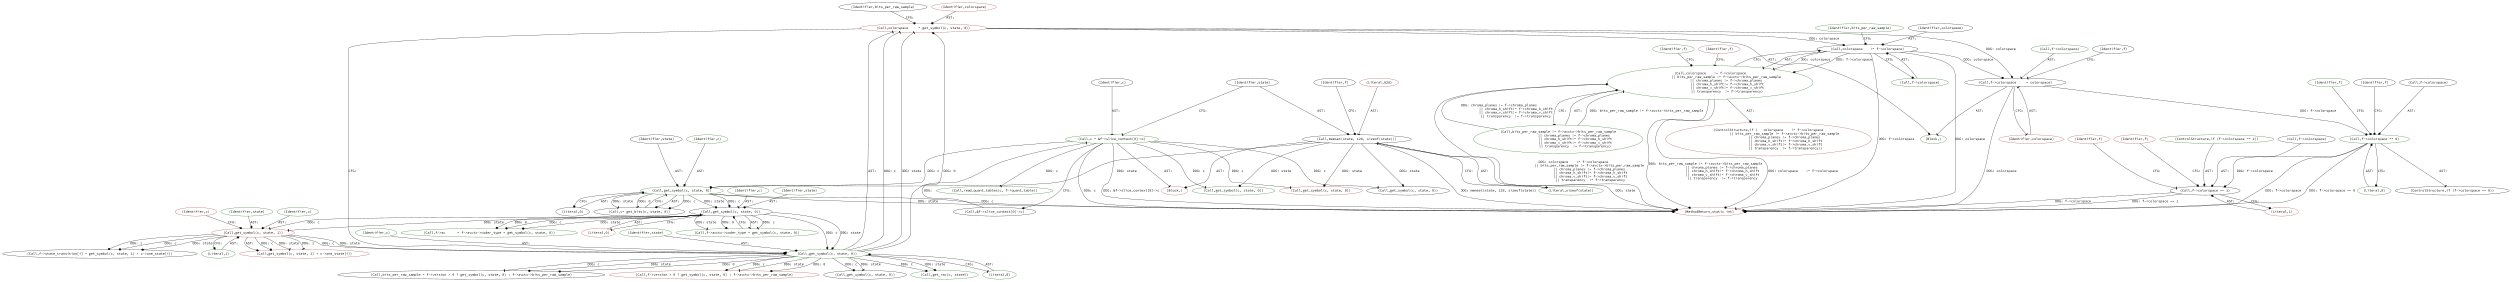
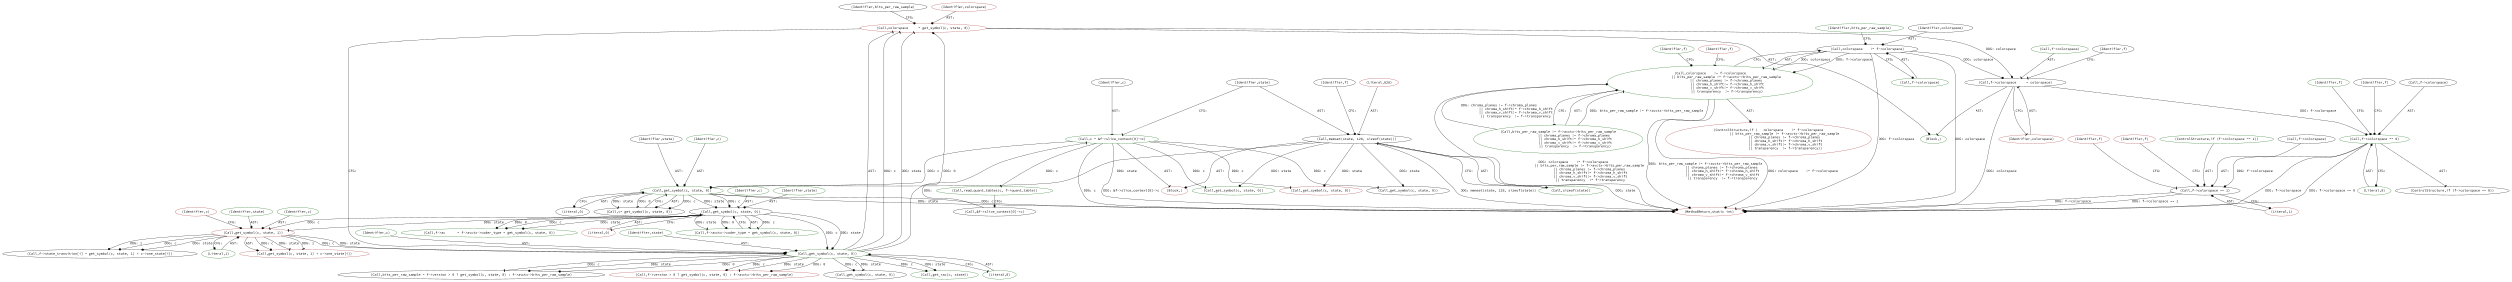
edge "(Call,colorspace     = get_symbol(c, state, 0))" -> "(Call,colorspace    != f->colorspace)": removed, label "DDG: colorspace"
edge "(Call,c = &f->slice_context[0]->c)" -> "(Call,&f->slice_context[0]->c)": now "(Call,read_quant_tables(c, f->quant_table))" -> "(Call,&f->slice_context[0]->c)"
node "(Literal,sizeof(state))": label "(Literal,sizeof(state))" -> "(Call,sizeof(state))"
node "(Call,v= get_bits(c, state, 0))": label "(Call,v= get_bits(c, state, 0))" -> "(Call,v= get_symbol(c, state, 0))"
